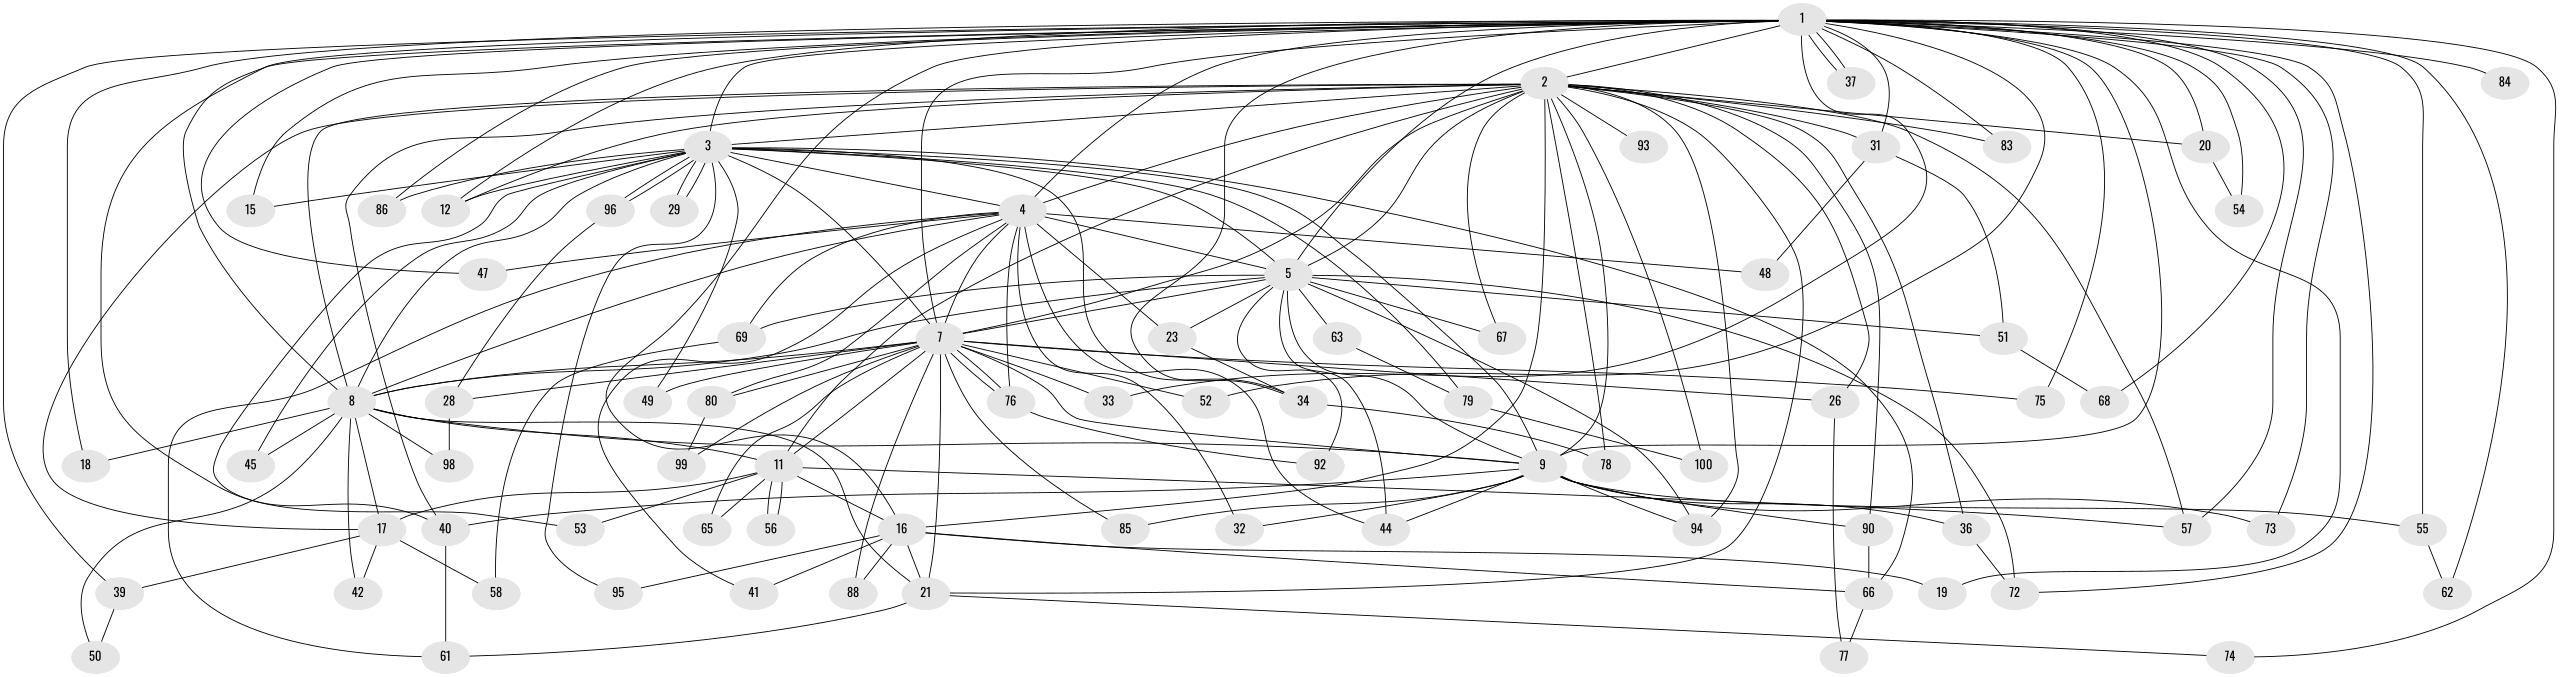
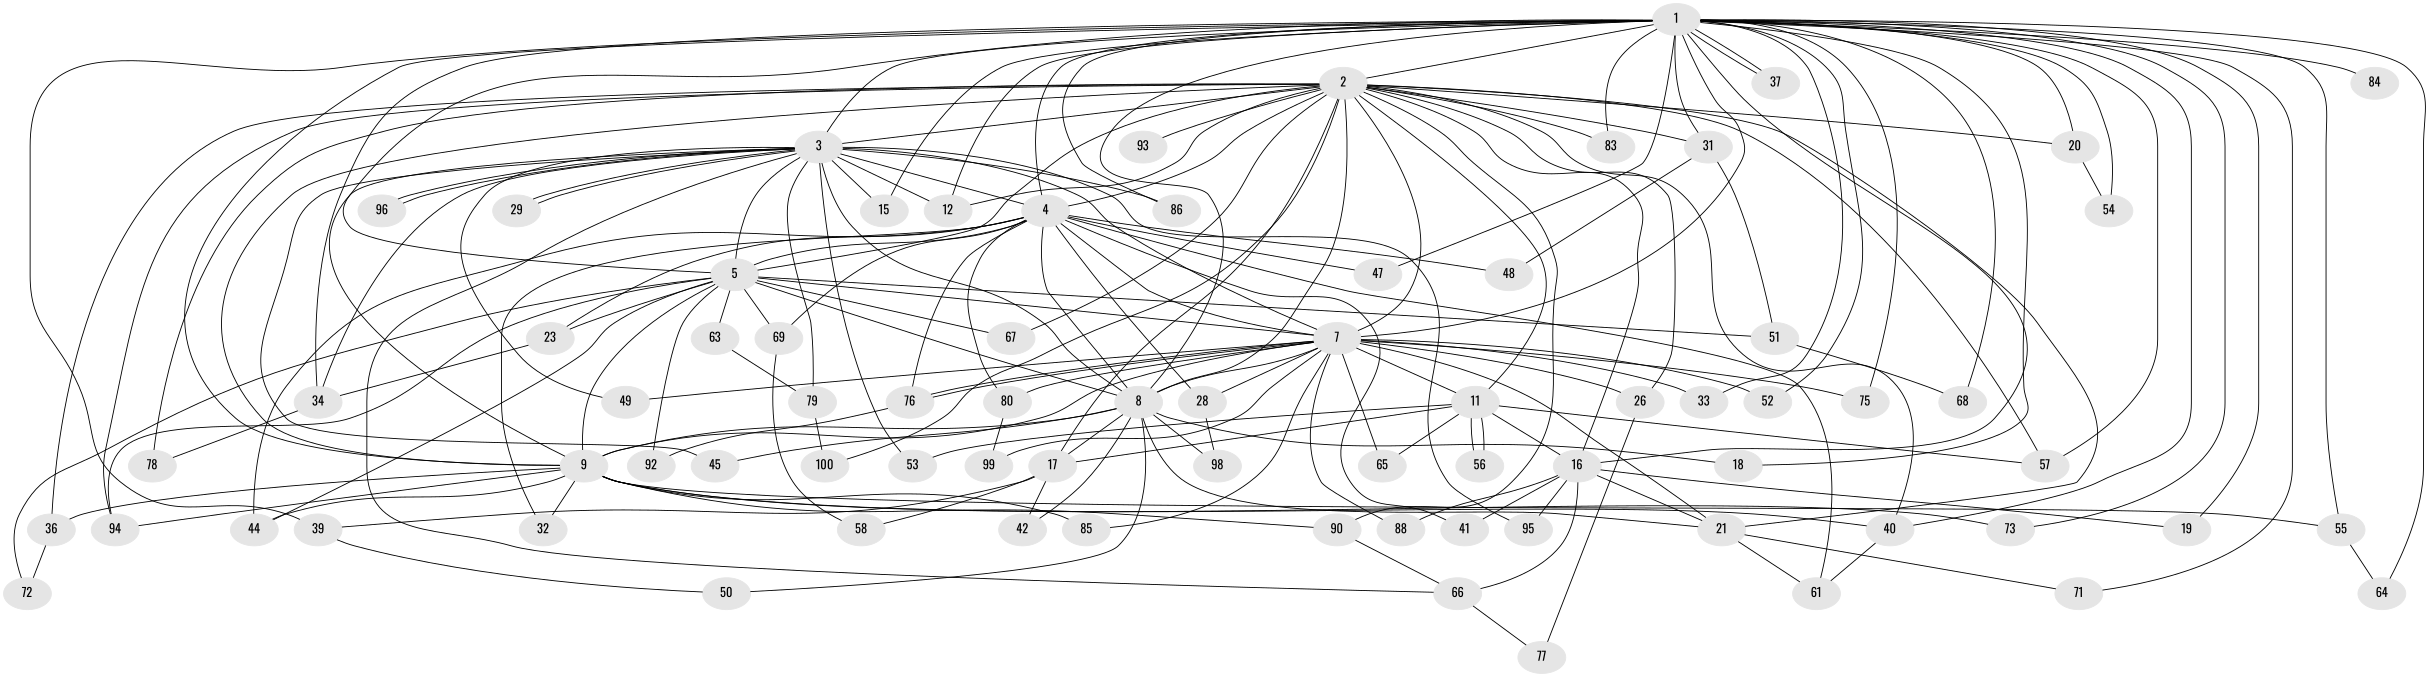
edge "1" -- "72": removed
edge "96" -- "28": now "4" -- "28"
edge "8" -- "11": removed
node "62": label "62" -> "64"
node "74": label "74" -> "71"
